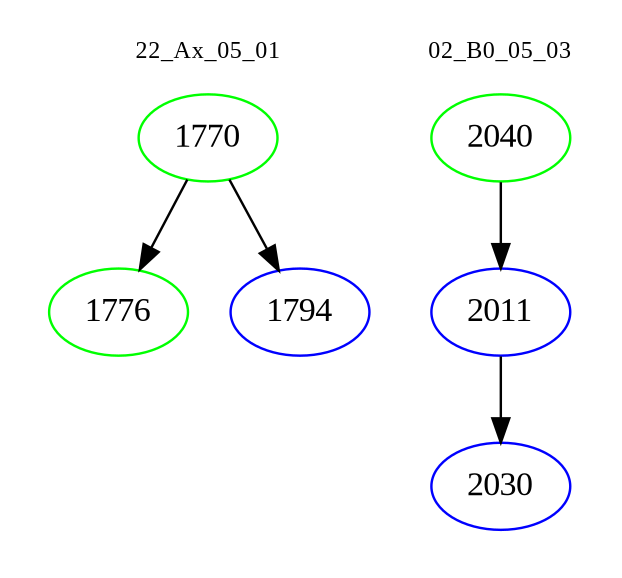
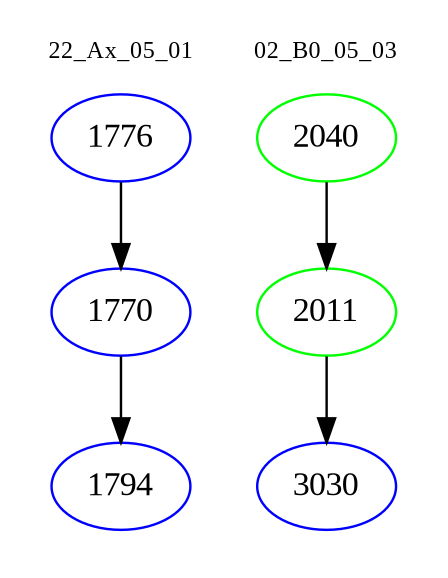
node "1770": color green -> blue
edge "1770" -> "1776": reversed
node "1776": color green -> blue
node "2011": color blue -> green
node "2030": label "2030" -> "3030"
